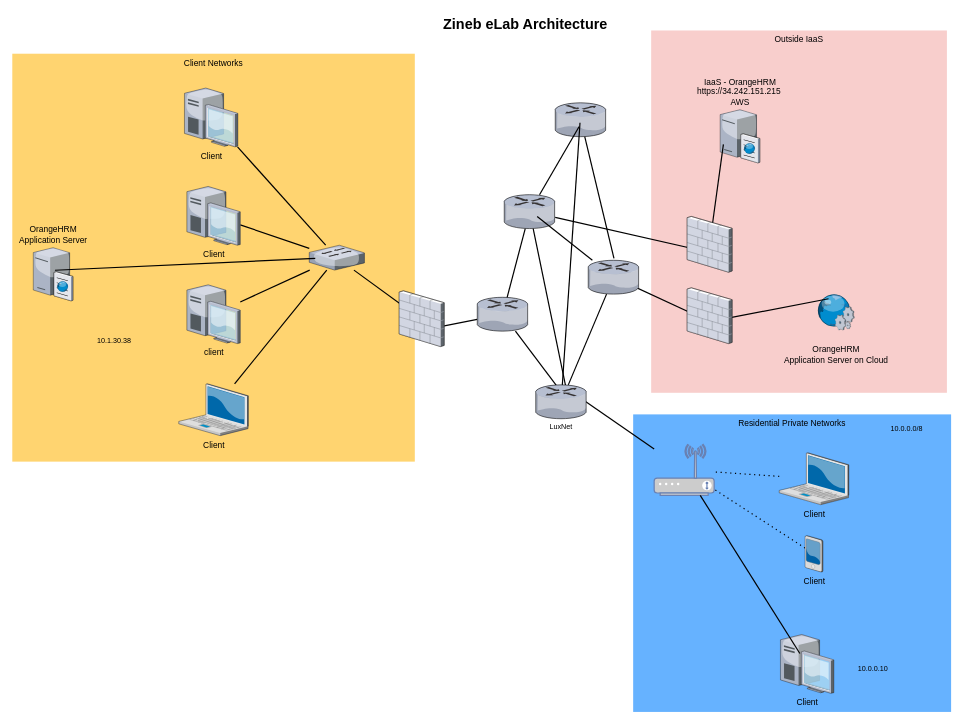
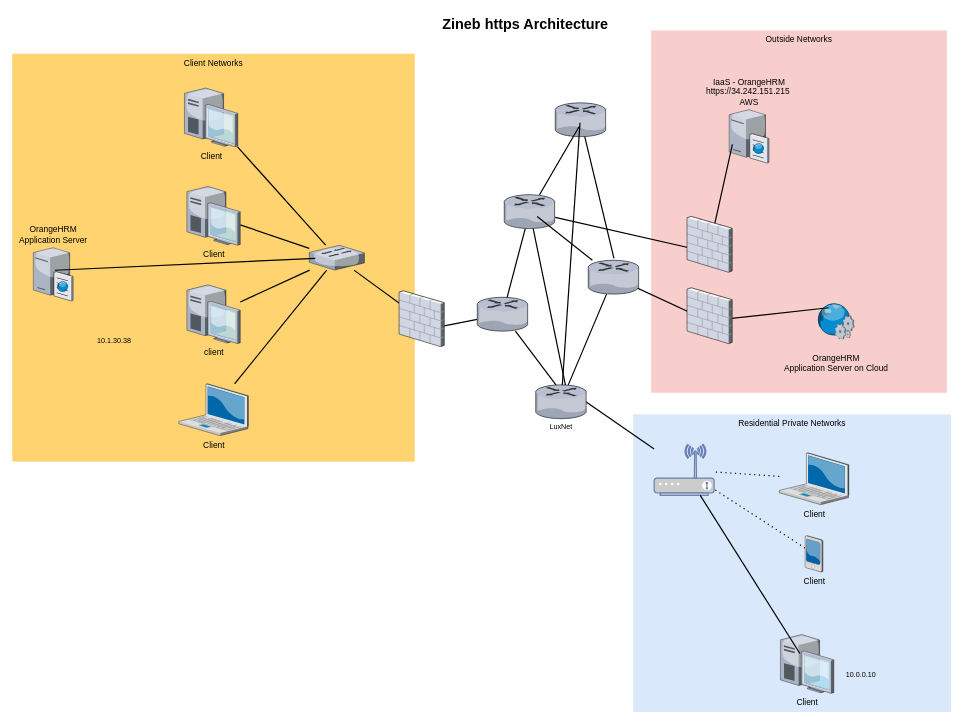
node "Zineb eLab Architecture": label "Zineb eLab Architecture" -> "Zineb https Architecture"
node "Outside IaaS": label "Outside IaaS" -> "Outside Networks"
node "IaaS - OrangeHRM https://34.242.151.215 AWS": moved (740, 135) -> (749, 135)
node "OrangeHRM Application Server on Cloud": moved (836, 312) -> (836, 321)
node "10.0.0.0/8": removed
node "Residential Private Networks": fillcolor #66b2ff -> #dae8fc
node "10.0.0.10": moved (873, 669) -> (861, 675)
